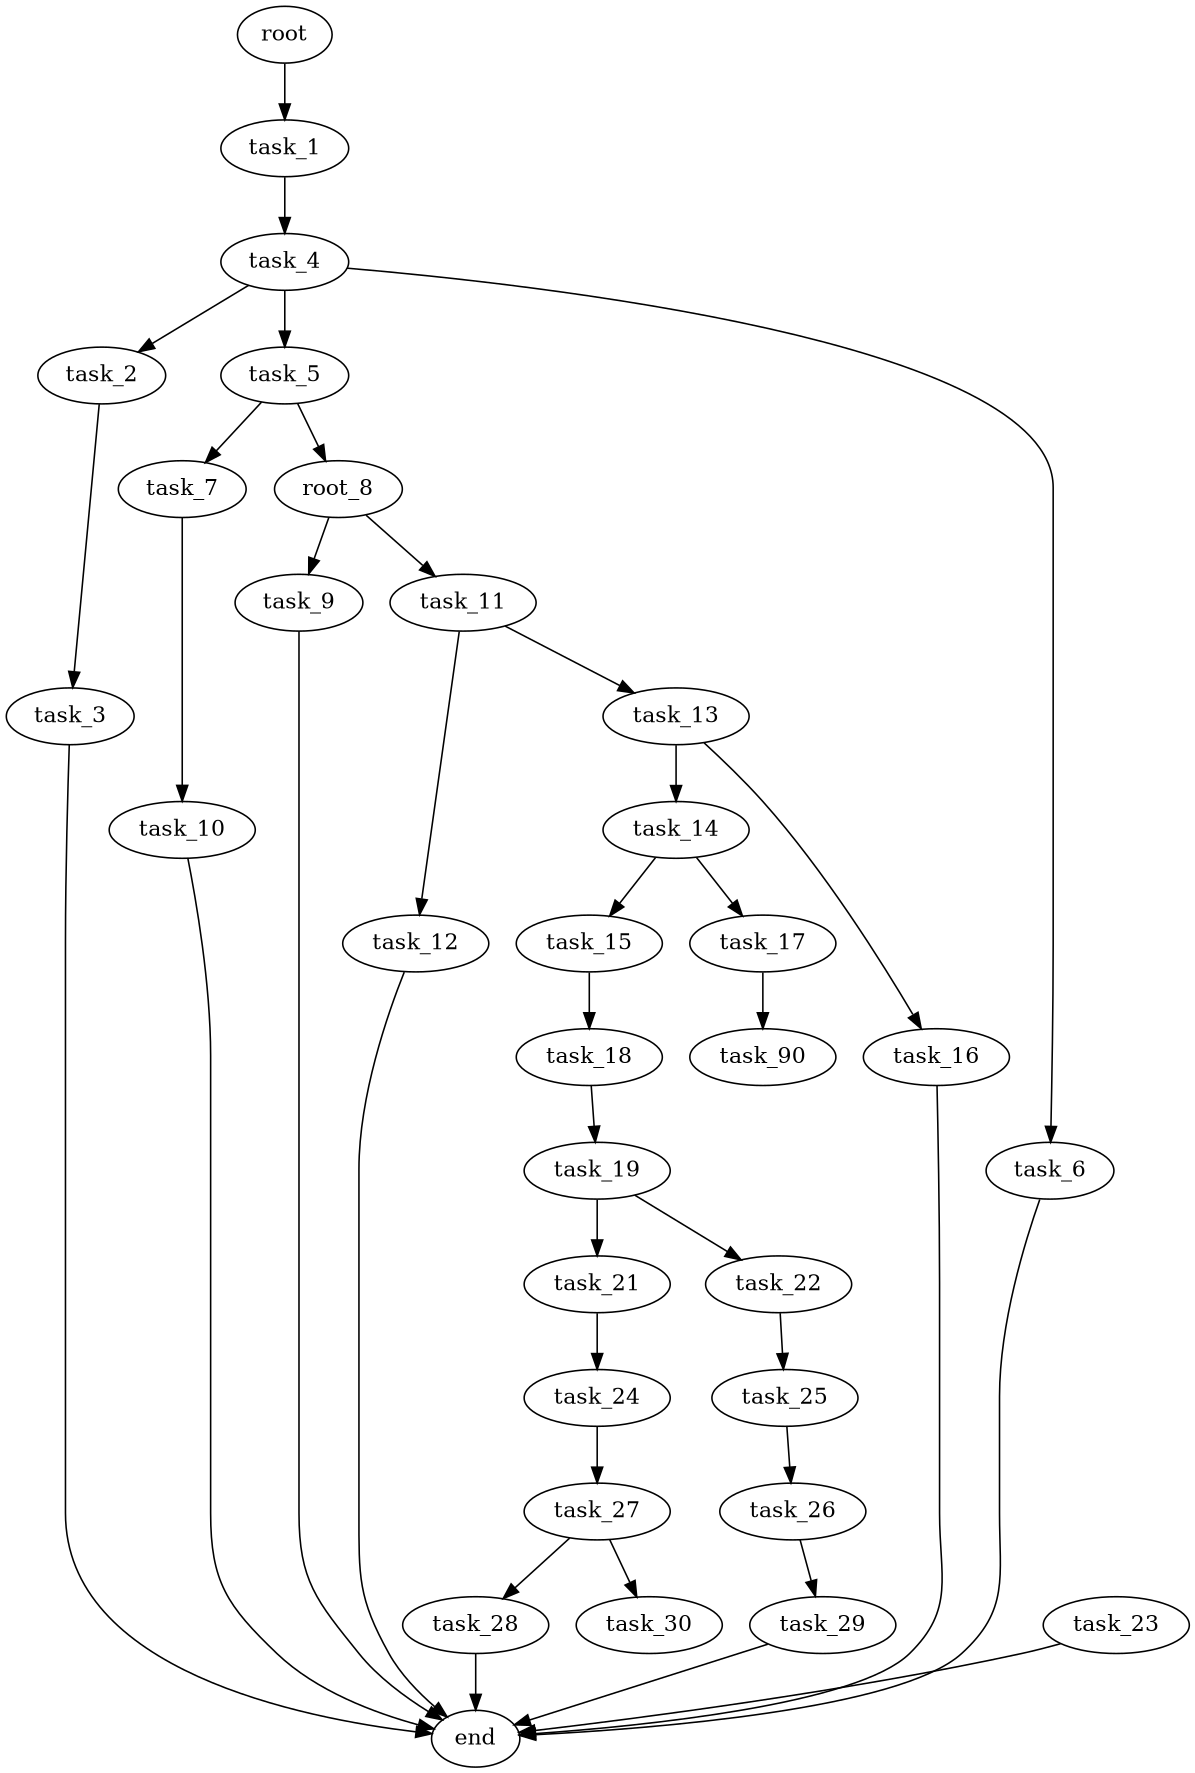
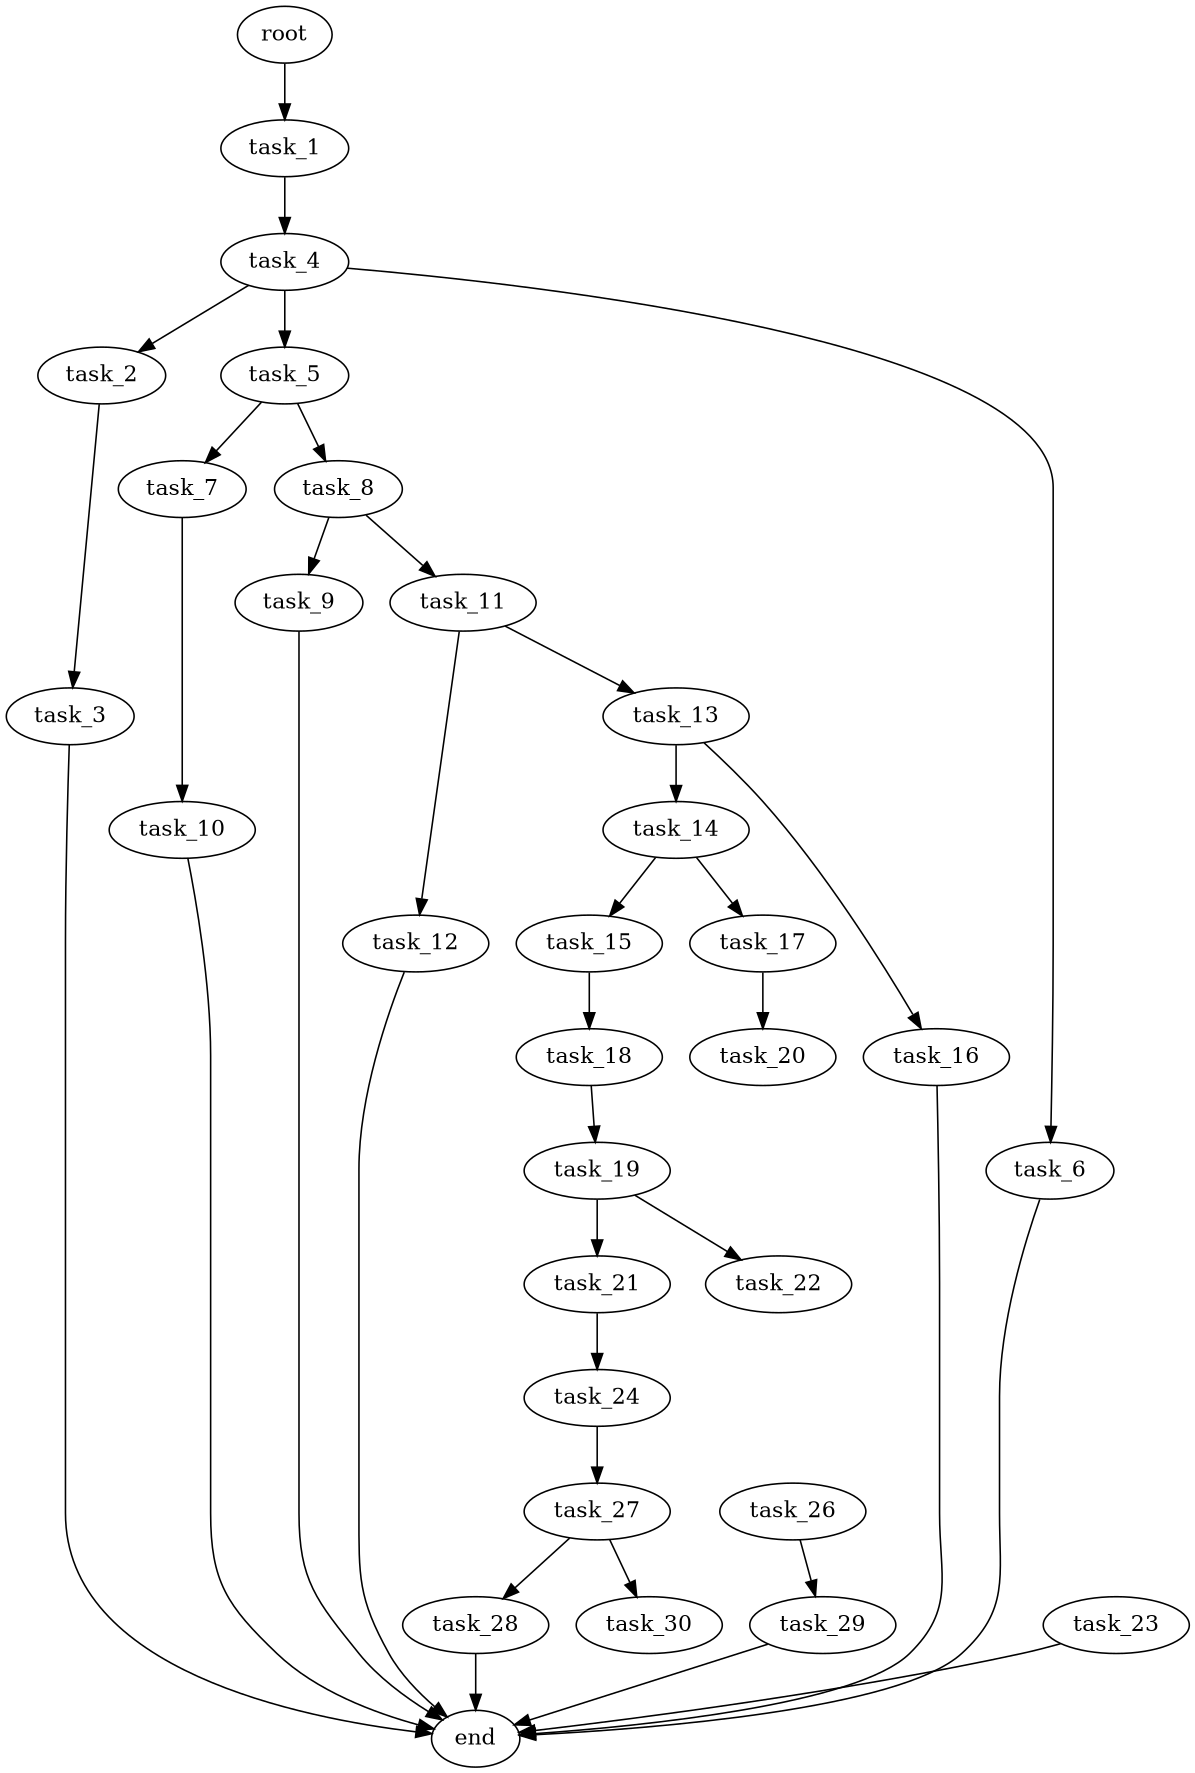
node "root_8": label "root_8" -> "task_8"
node "task_90": label "task_90" -> "task_20"
node "task_25": removed
